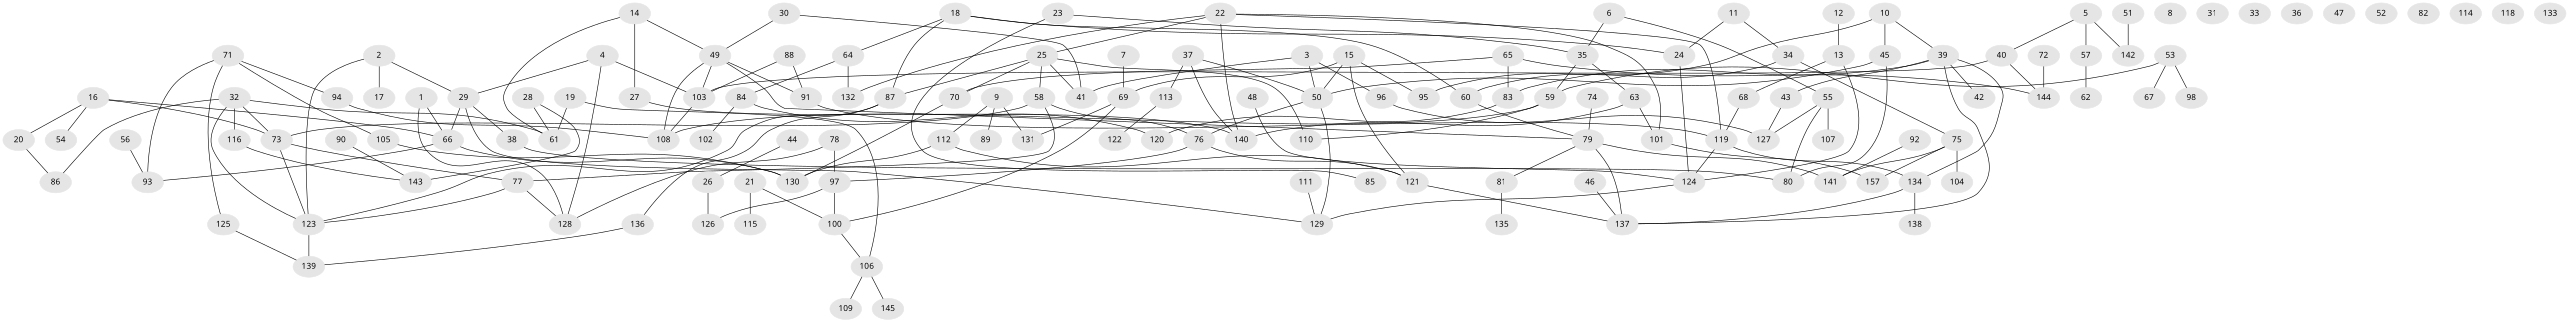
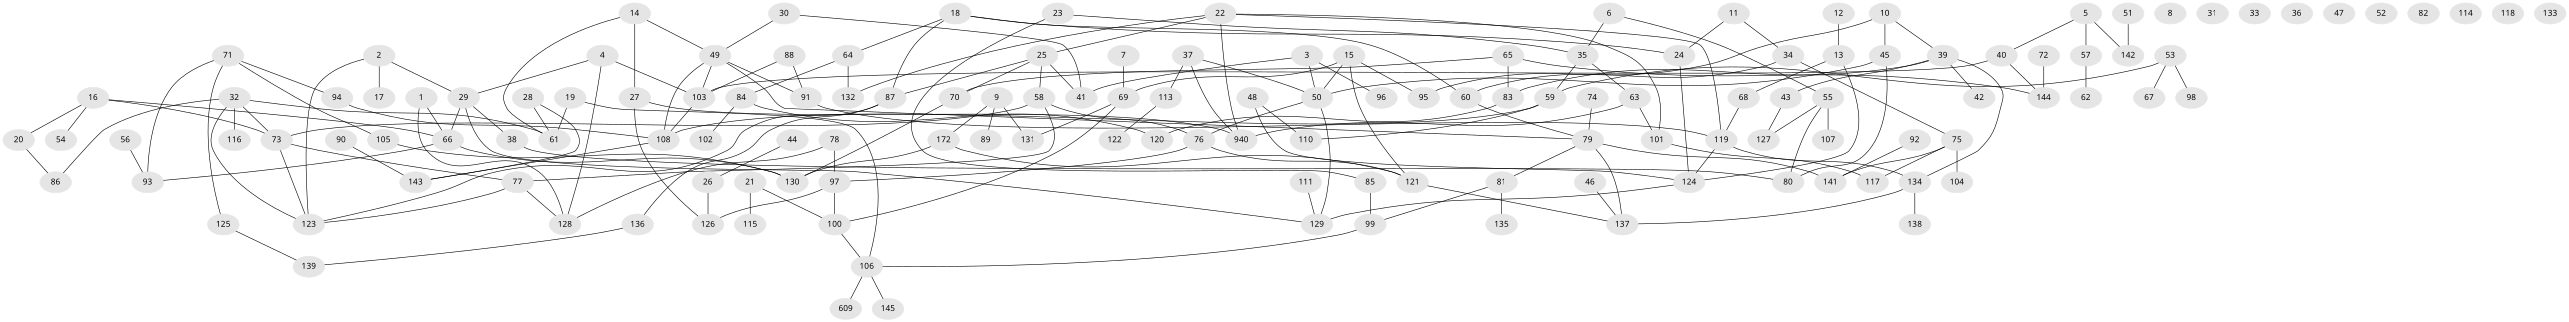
edge "25" -- "110": now "48" -- "110"
edge "96" -- "127": removed
node "112": label "112" -> "172"
node "140": label "140" -> "940"
edge "116" -- "143": now "108" -- "143"
edge "27" -- "126": added
node "157": label "157" -> "117"
edge "39" -- "137": removed
node "99": added
edge "123" -- "139": removed
node "109": label "109" -> "609"
